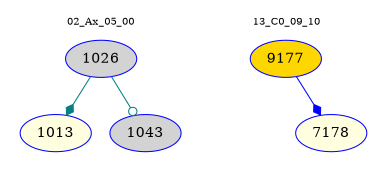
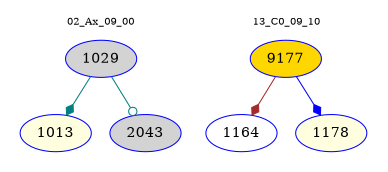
cluster "02_Ax_05_00": label "02_Ax_05_00" -> "02_Ax_09_00"
node "1026": label "1026" -> "1029"
node "1043": label "1043" -> "2043"
node "1164": added
node "7178": label "7178" -> "1178"
